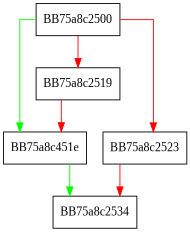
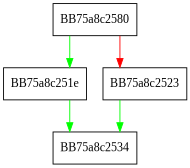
node "BB75a8c2500": label "BB75a8c2500" -> "BB75a8c2580"
node "BB75a8c2519": removed
node "BB75a8c451e": label "BB75a8c451e" -> "BB75a8c251e"
edge "BB75a8c2523" -> "BB75a8c2534": color red -> green
